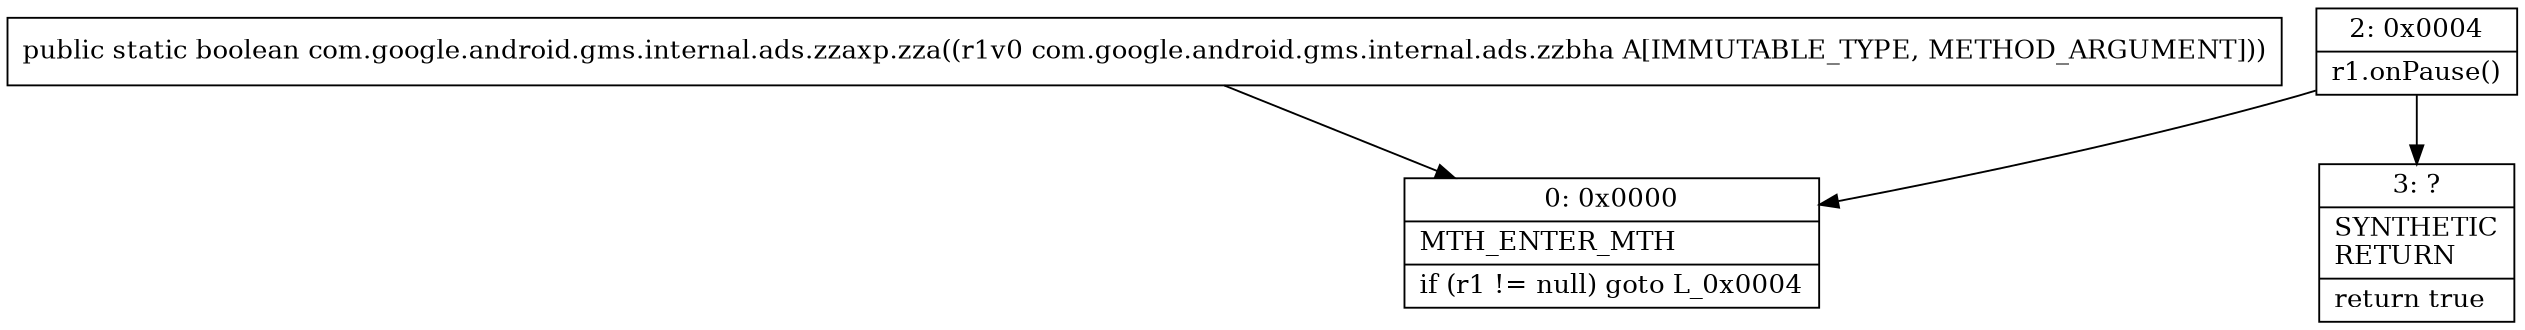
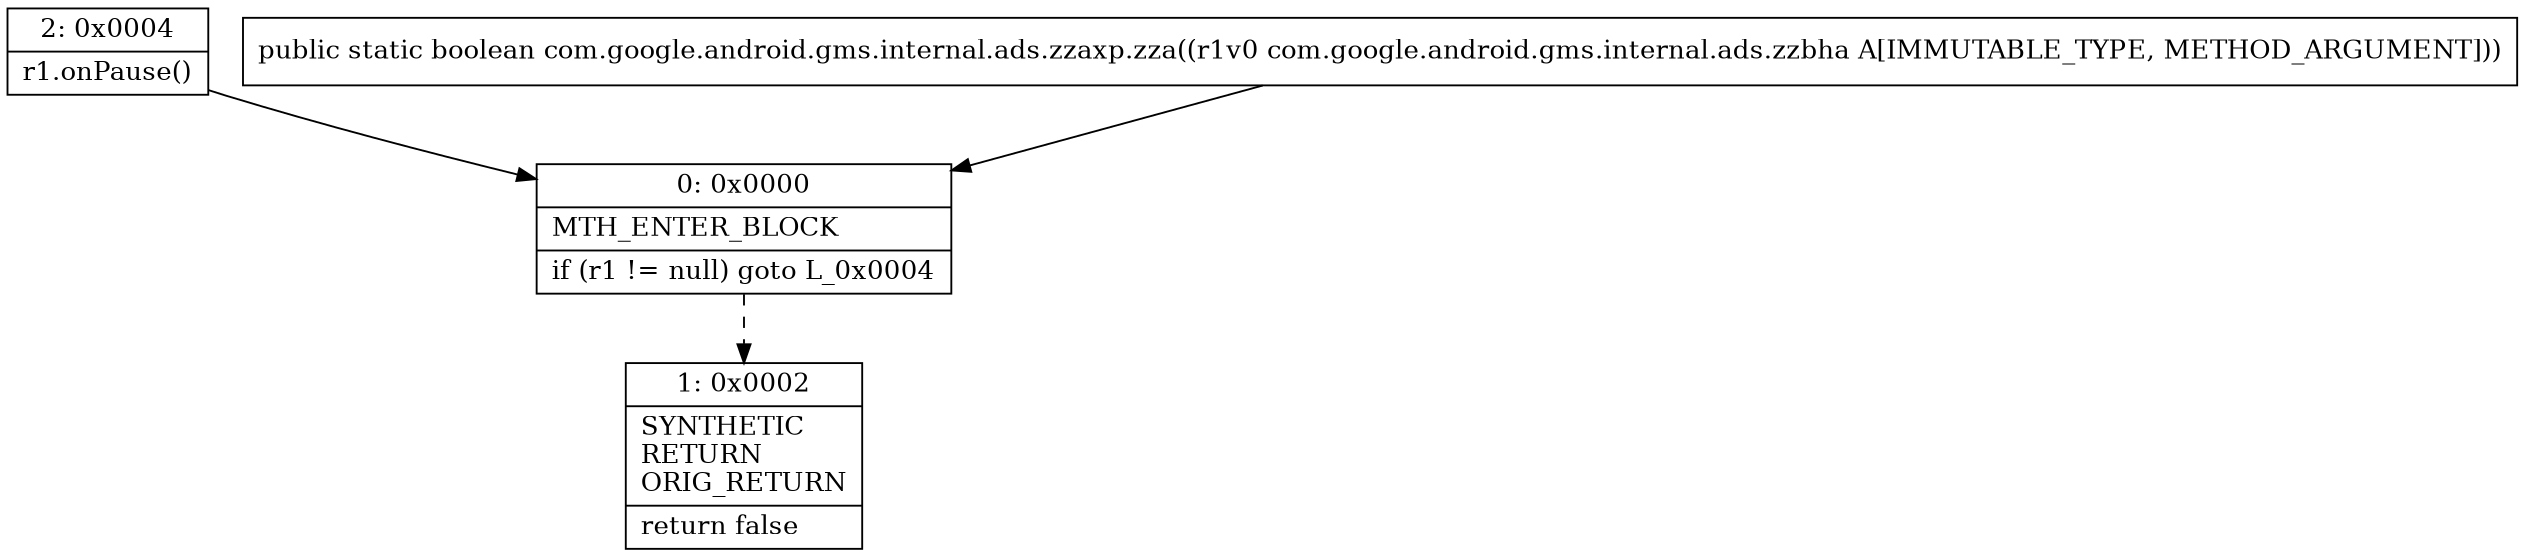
node "0: 0x0000": text "MTH_ENTER_MTH" -> "MTH_ENTER_BLOCK"
node "3: ?": removed
node "1: 0x0002": added
